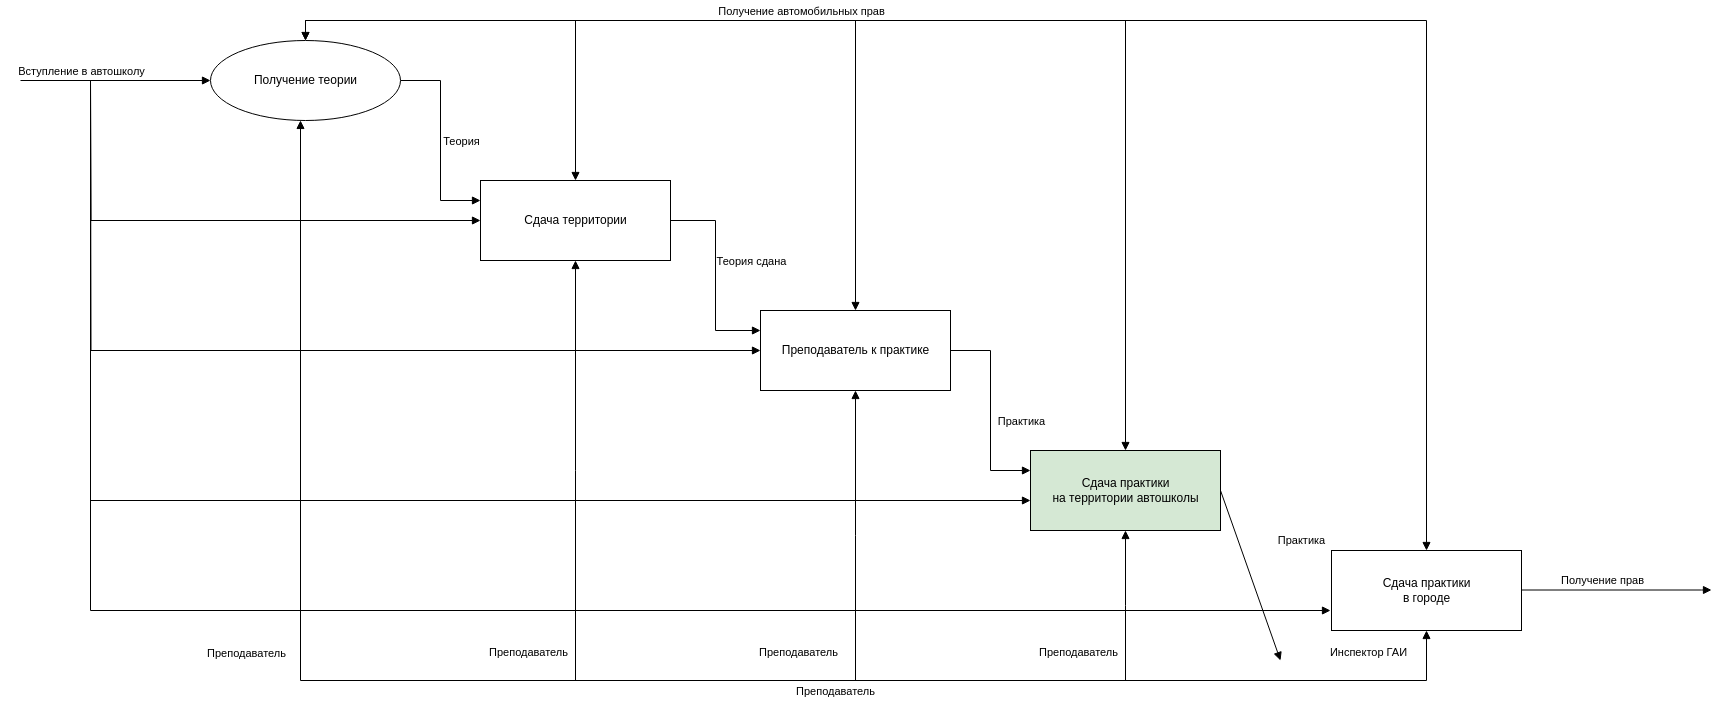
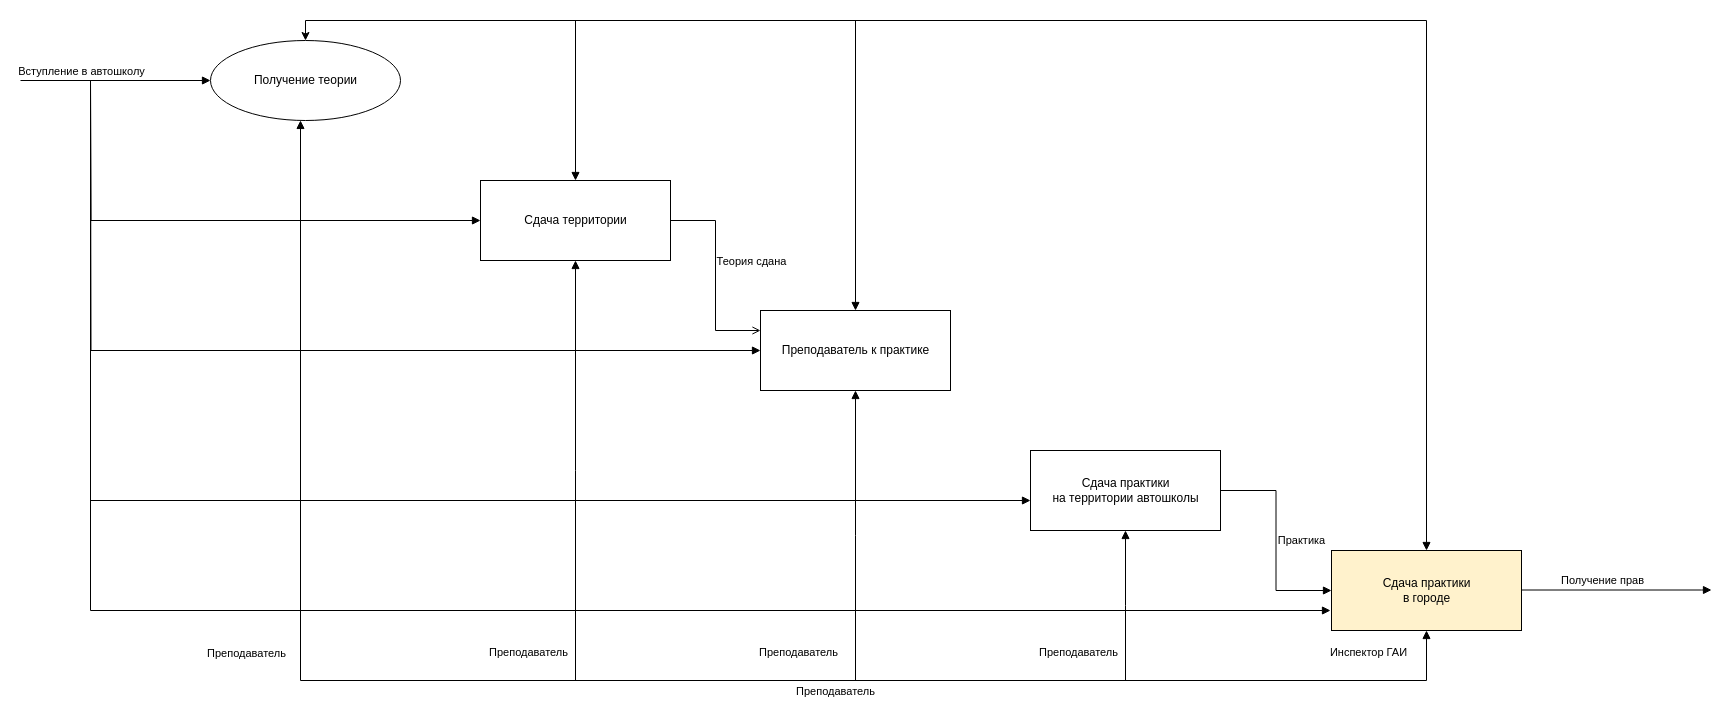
edge "Получение теории" -> "Сдача территории": removed, label "Теория"
edge "Получение теории" -- "Сдача практики на территории автошколы": removed, label "Получение автомобильных прав"
edge "Сдача территории" -> "Преподаватель к практике": arrowhead block -> open
edge "Преподаватель к практике" -> "Сдача практики на территории автошколы": removed, label "Практика"
node "Сдача практики на территории автошколы": fillcolor #d5e8d4 -> #ffffff
edge "Сдача практики на территории автошколы" -> "Инспектор ГАИ": now "Сдача практики на территории автошколы" -> "Сдача практики в городе"
node "Сдача практики в городе": fillcolor #ffffff -> #fff2cc
